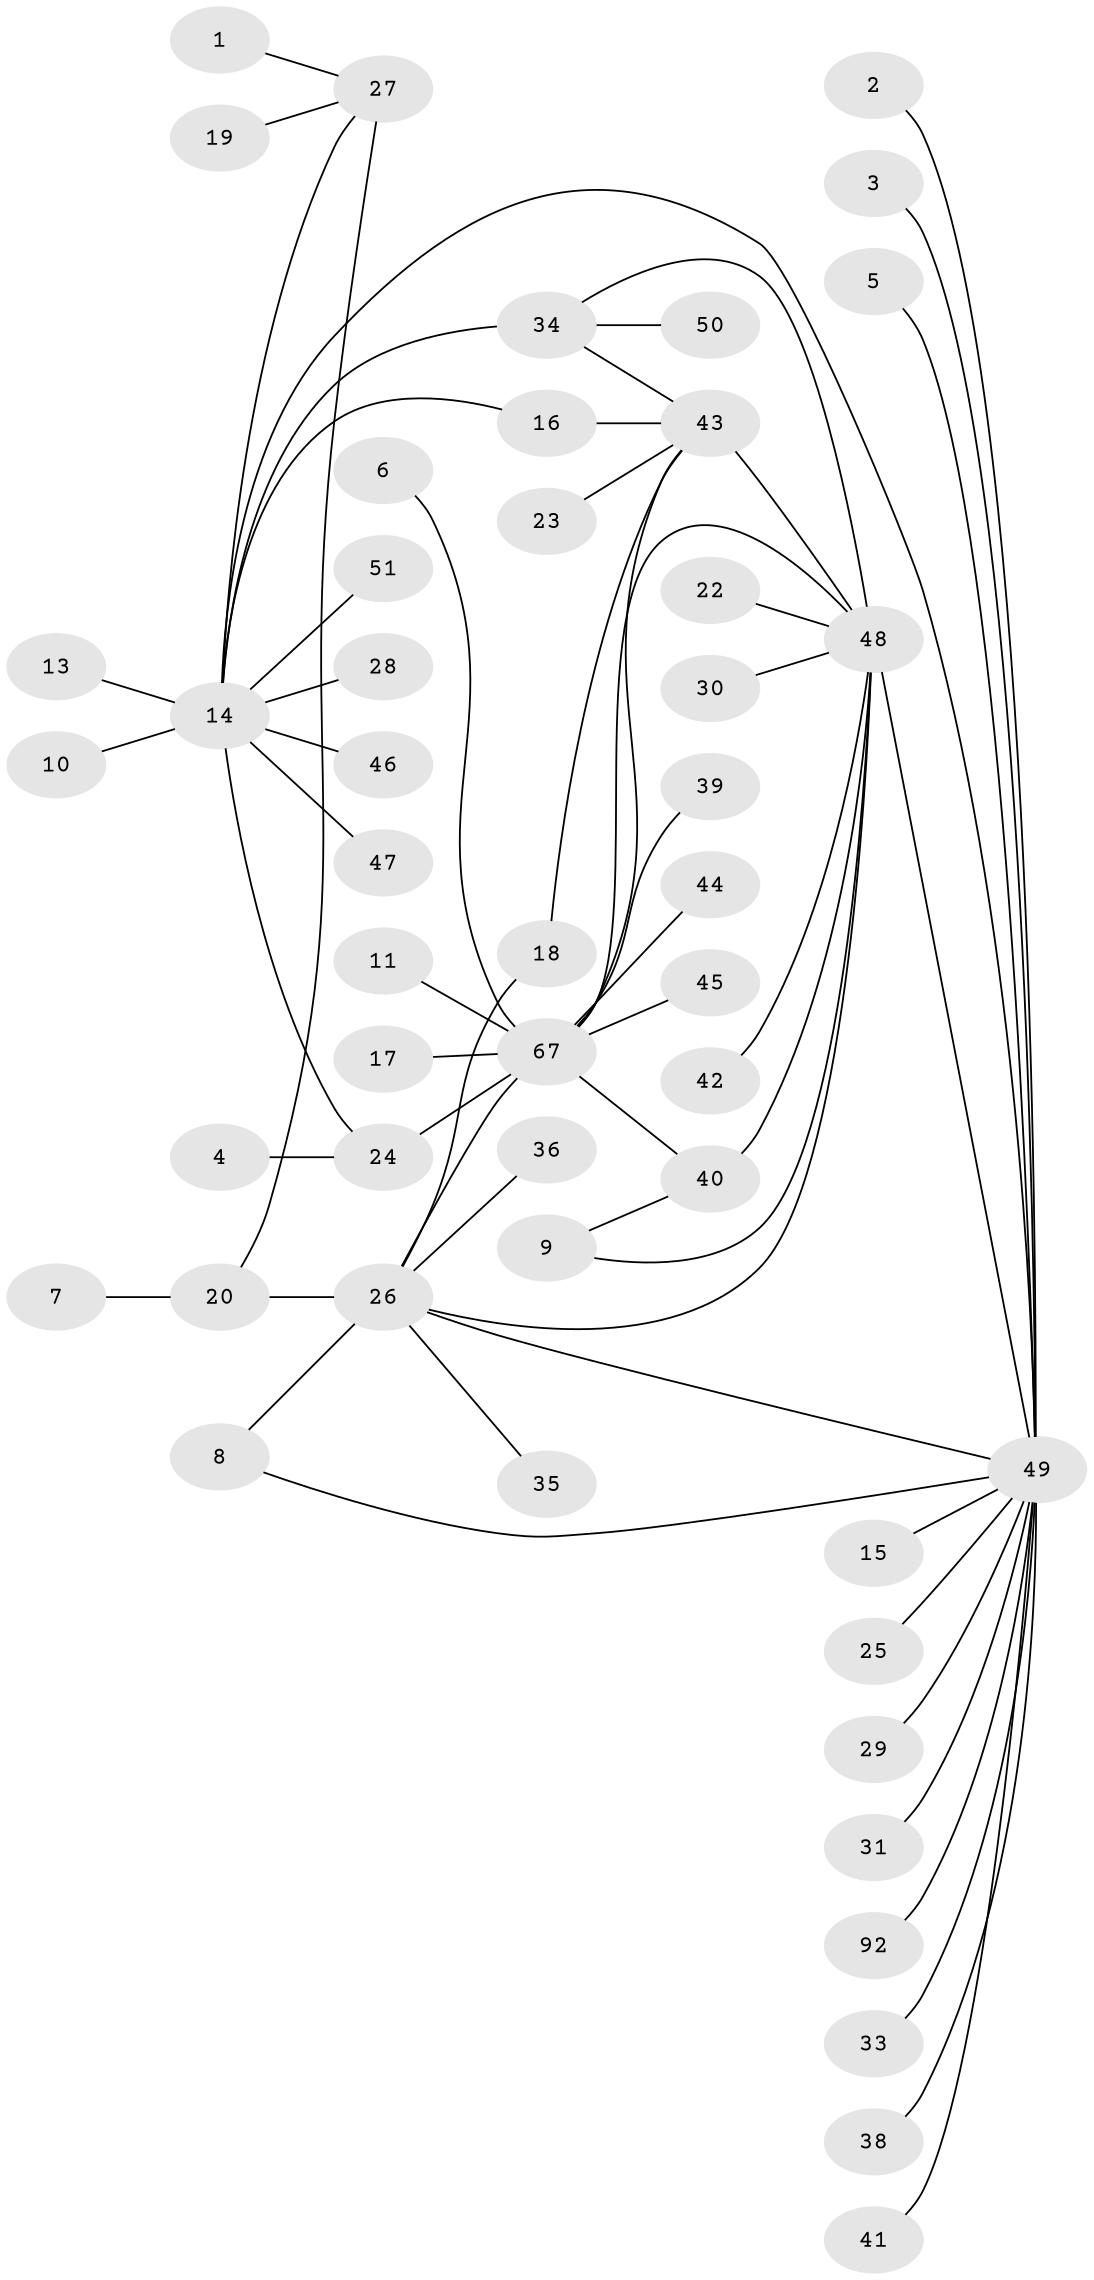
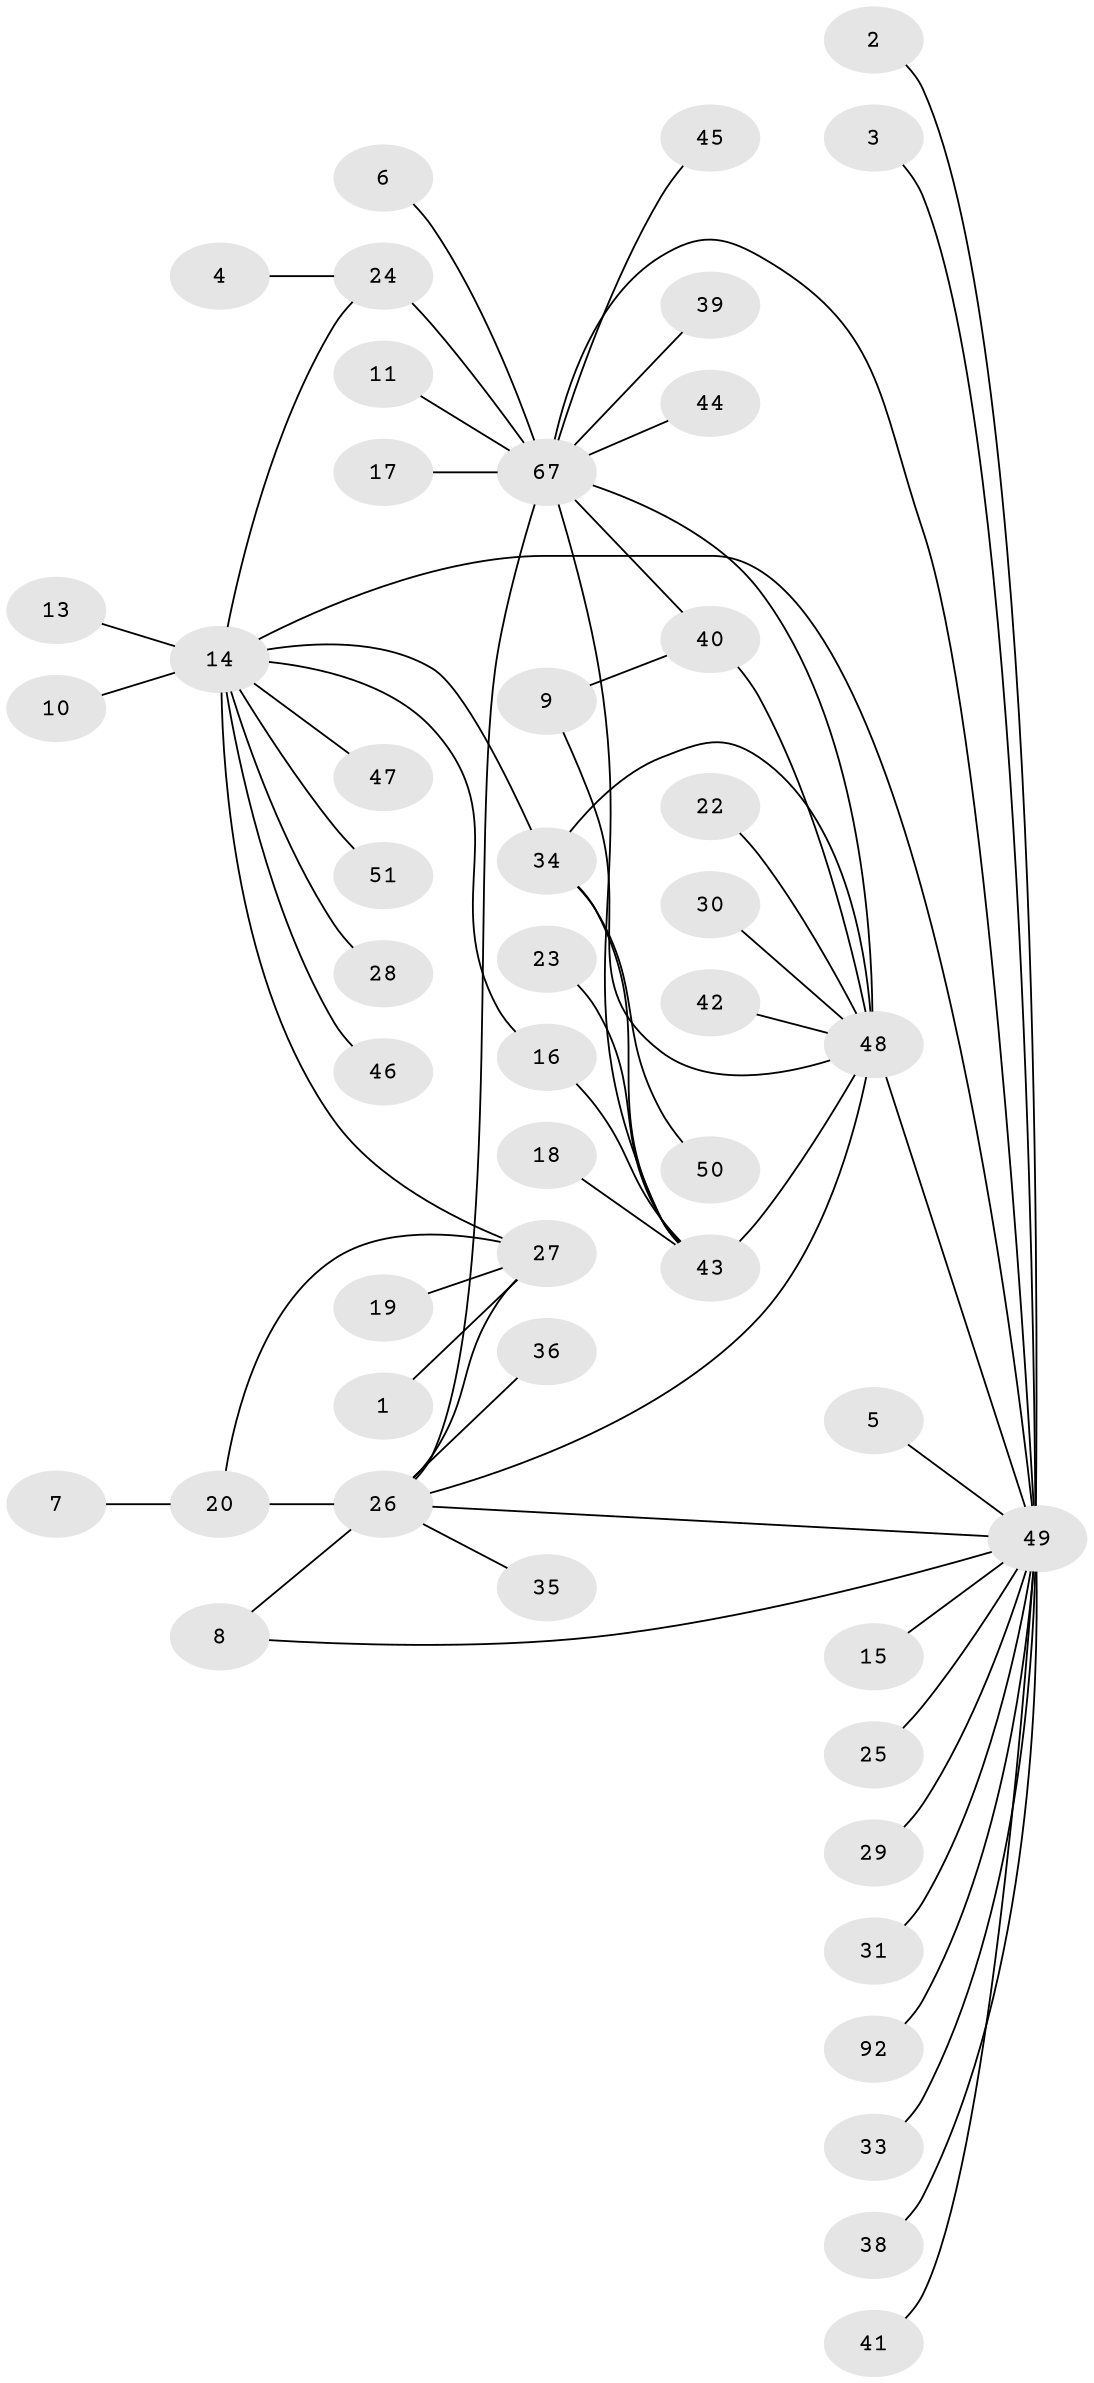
edge "67" -- "49": added
edge "18" -- "26": now "27" -- "26"
